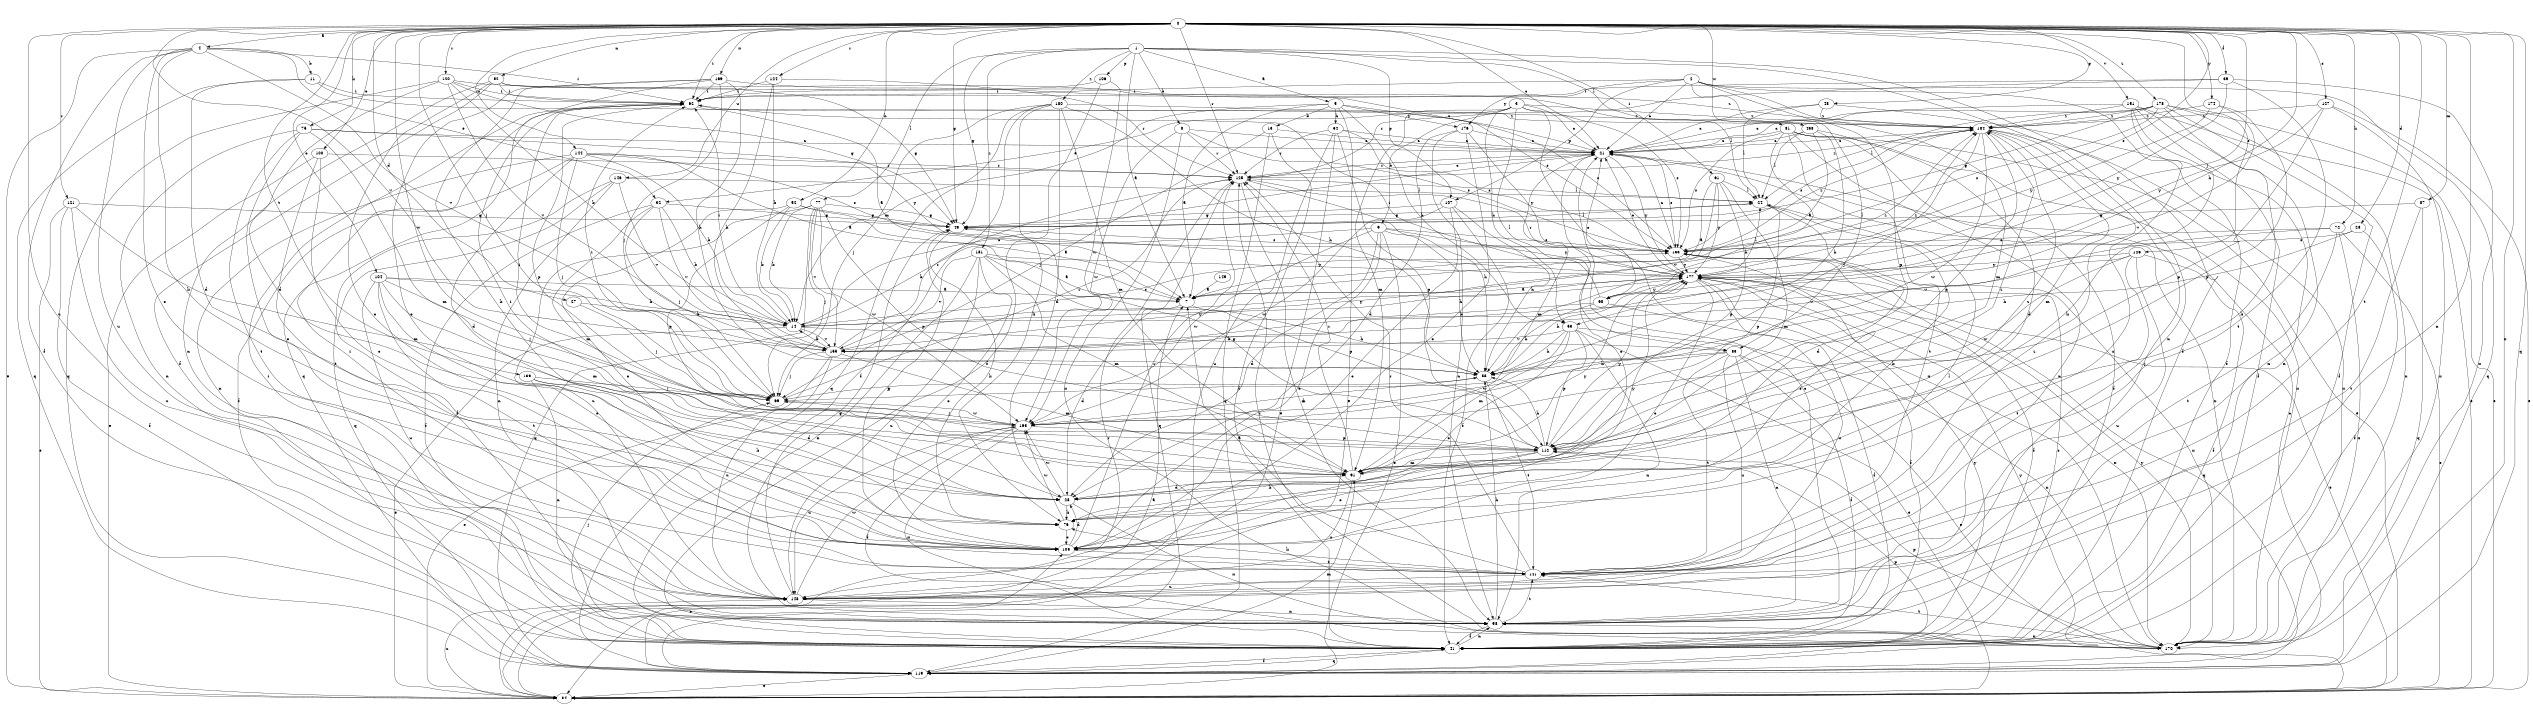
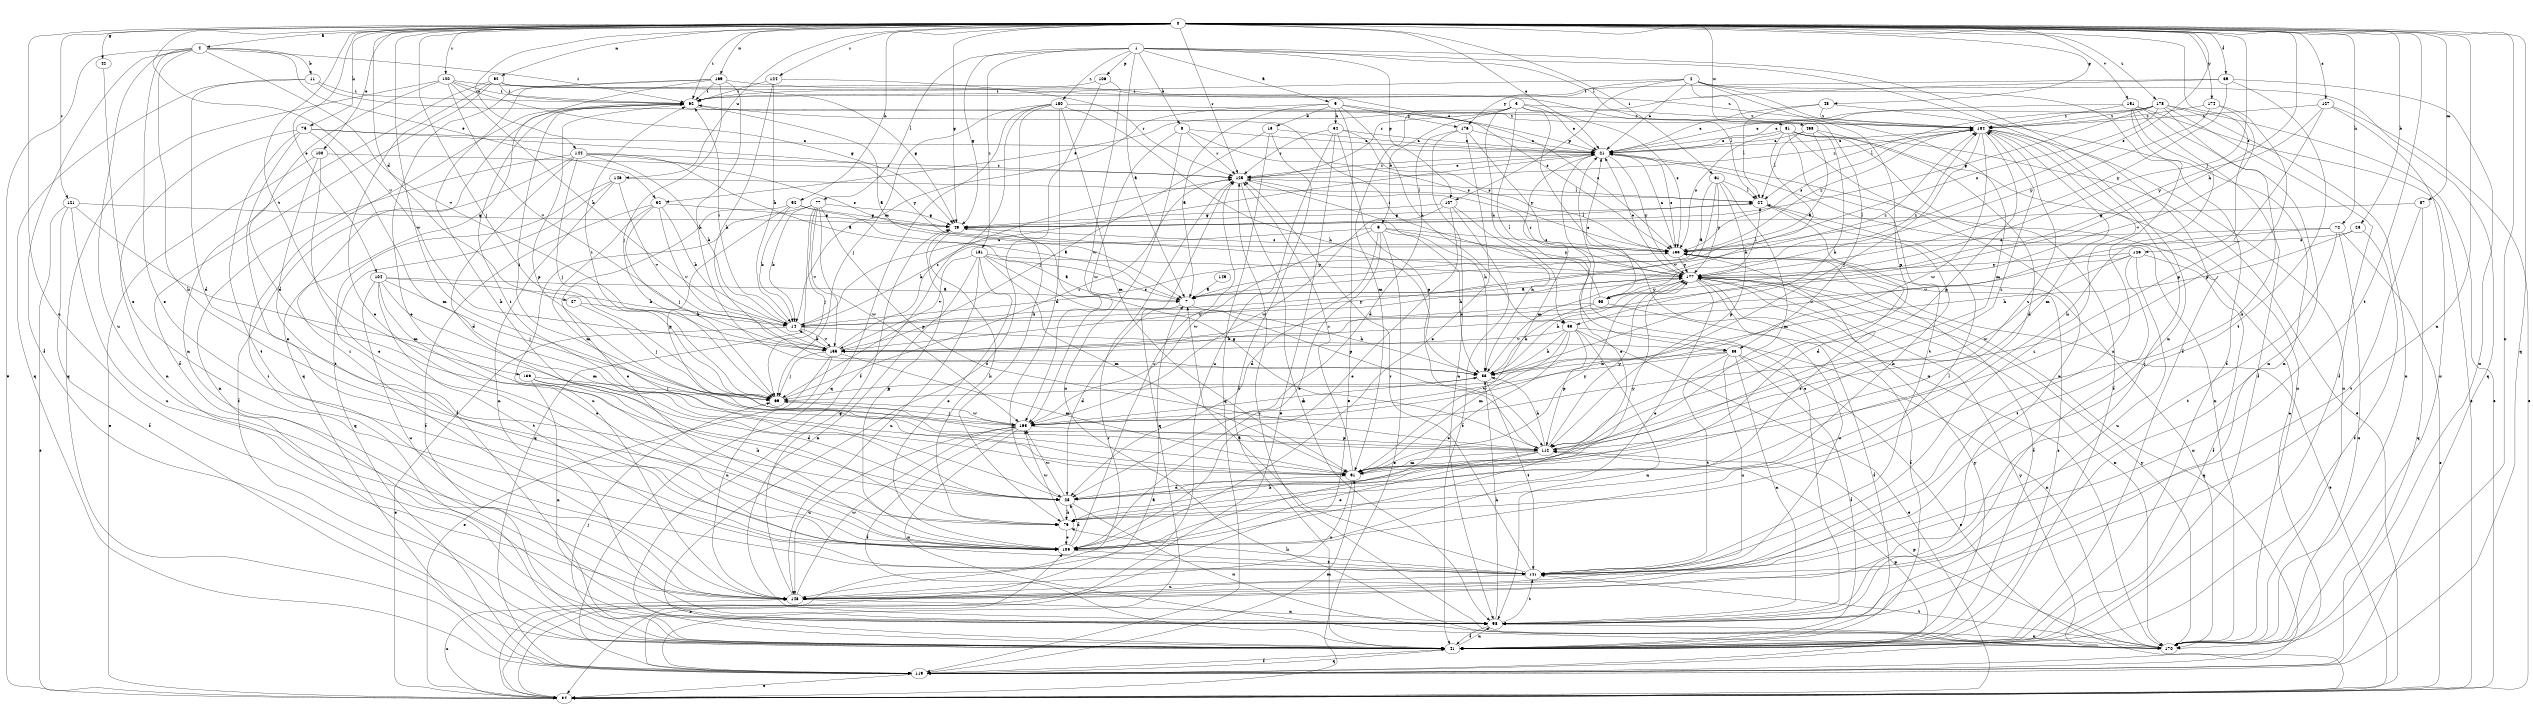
node "42": added
edge "0" -> "23": label "d" -> "b"
edge "24" -> "112": removed, label "p"
